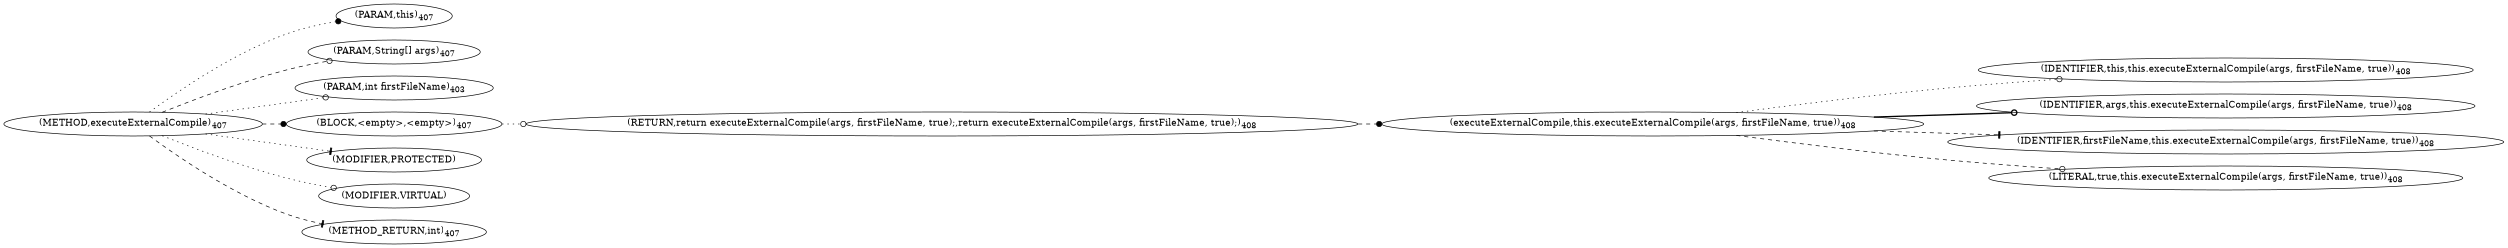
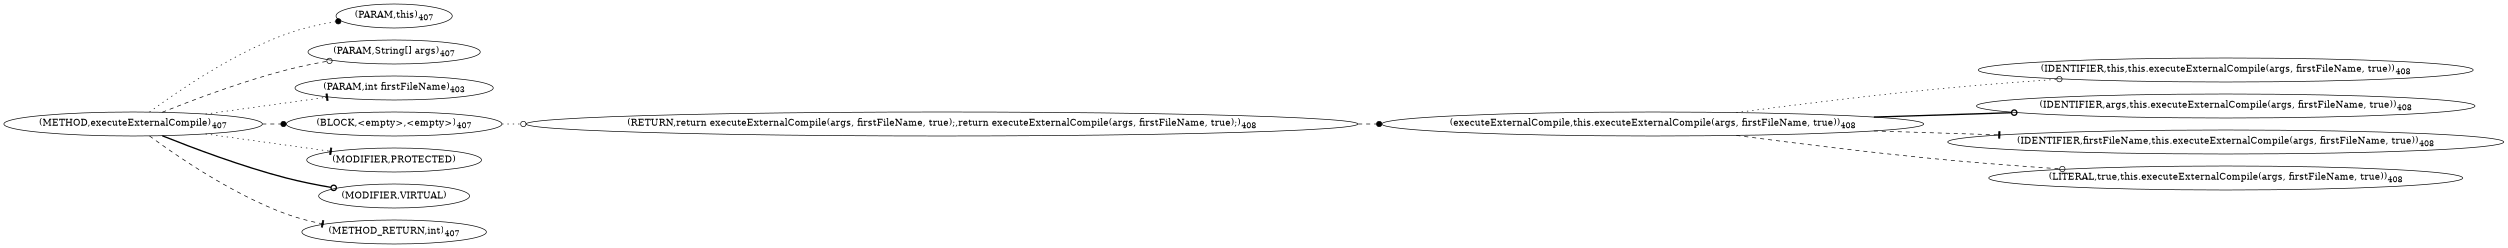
edge "(METHOD,executeExternalCompile)" -> "(PARAM,int firstFileName)": arrowhead odot -> tee
edge "(METHOD,executeExternalCompile)" -> "(MODIFIER,VIRTUAL)": style dotted -> bold
